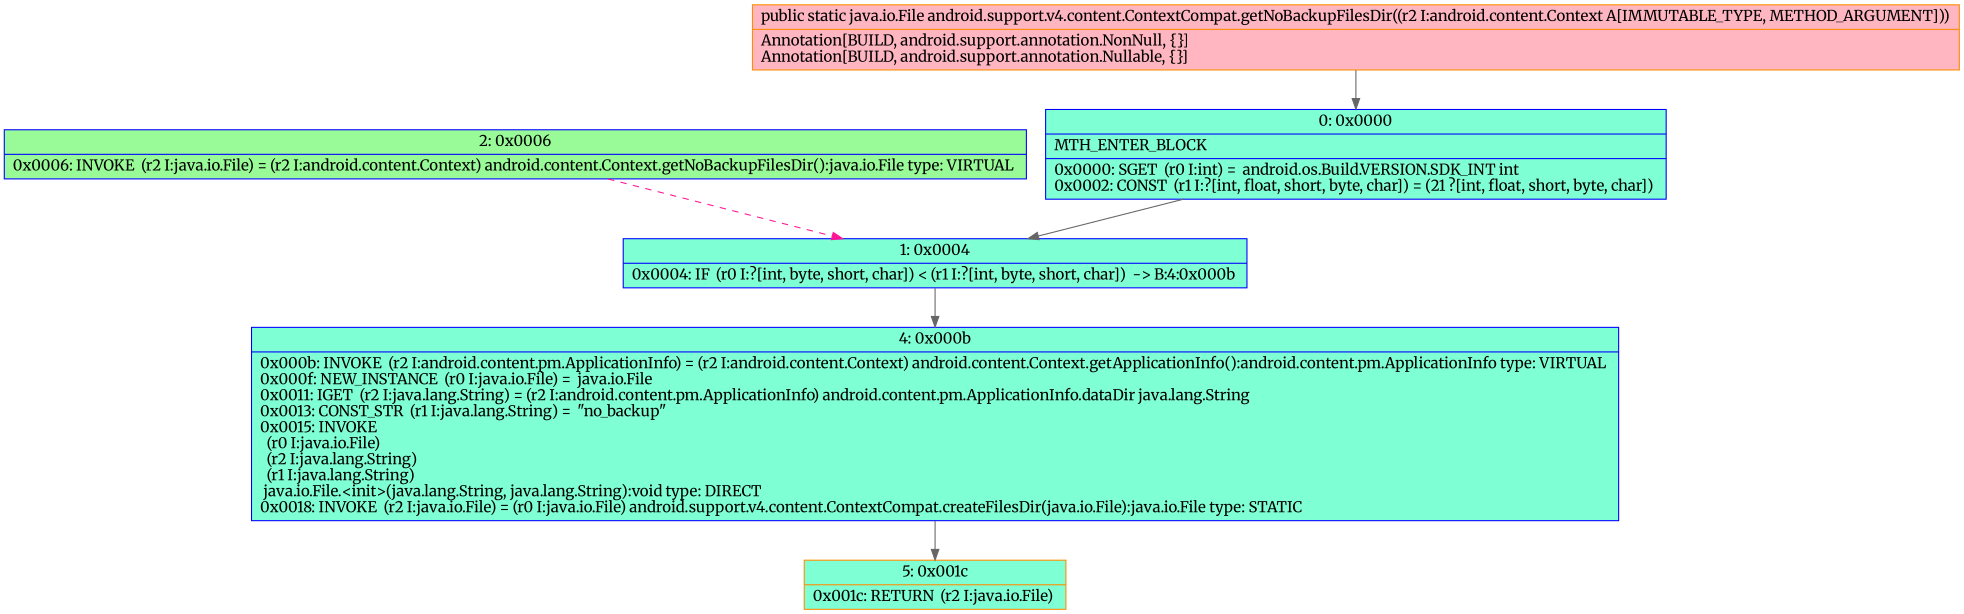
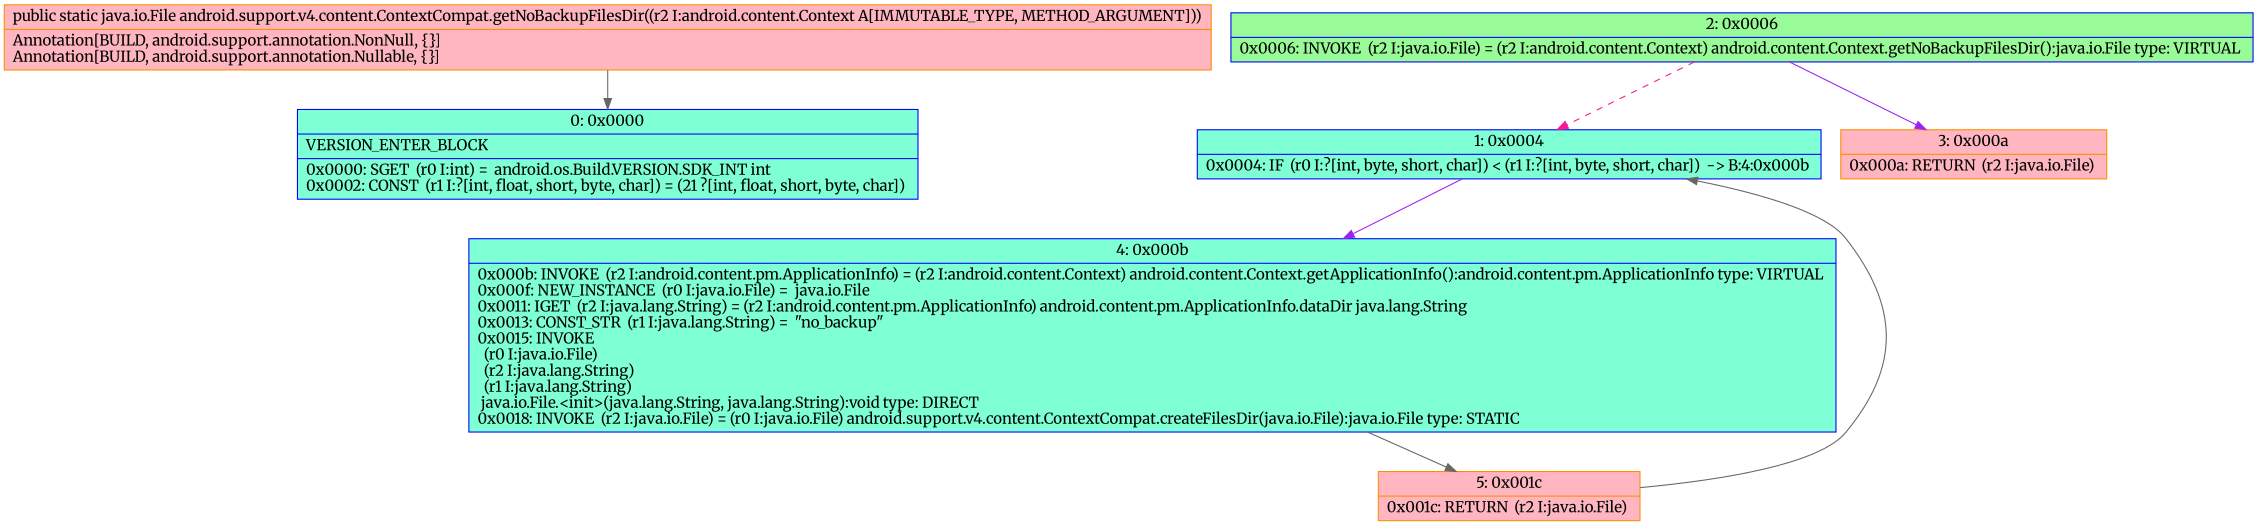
node "0: 0x0000": text "MTH_ENTER_BLOCK" -> "VERSION_ENTER_BLOCK"
node "3: 0x000a": added
edge "0: 0x0000" -> "1: 0x0004": now "5: 0x001c" -> "1: 0x0004"
edge "1: 0x0004" -> "4: 0x000b": color gray40 -> purple
node "5: 0x001c": fillcolor aquamarine -> lightpink
